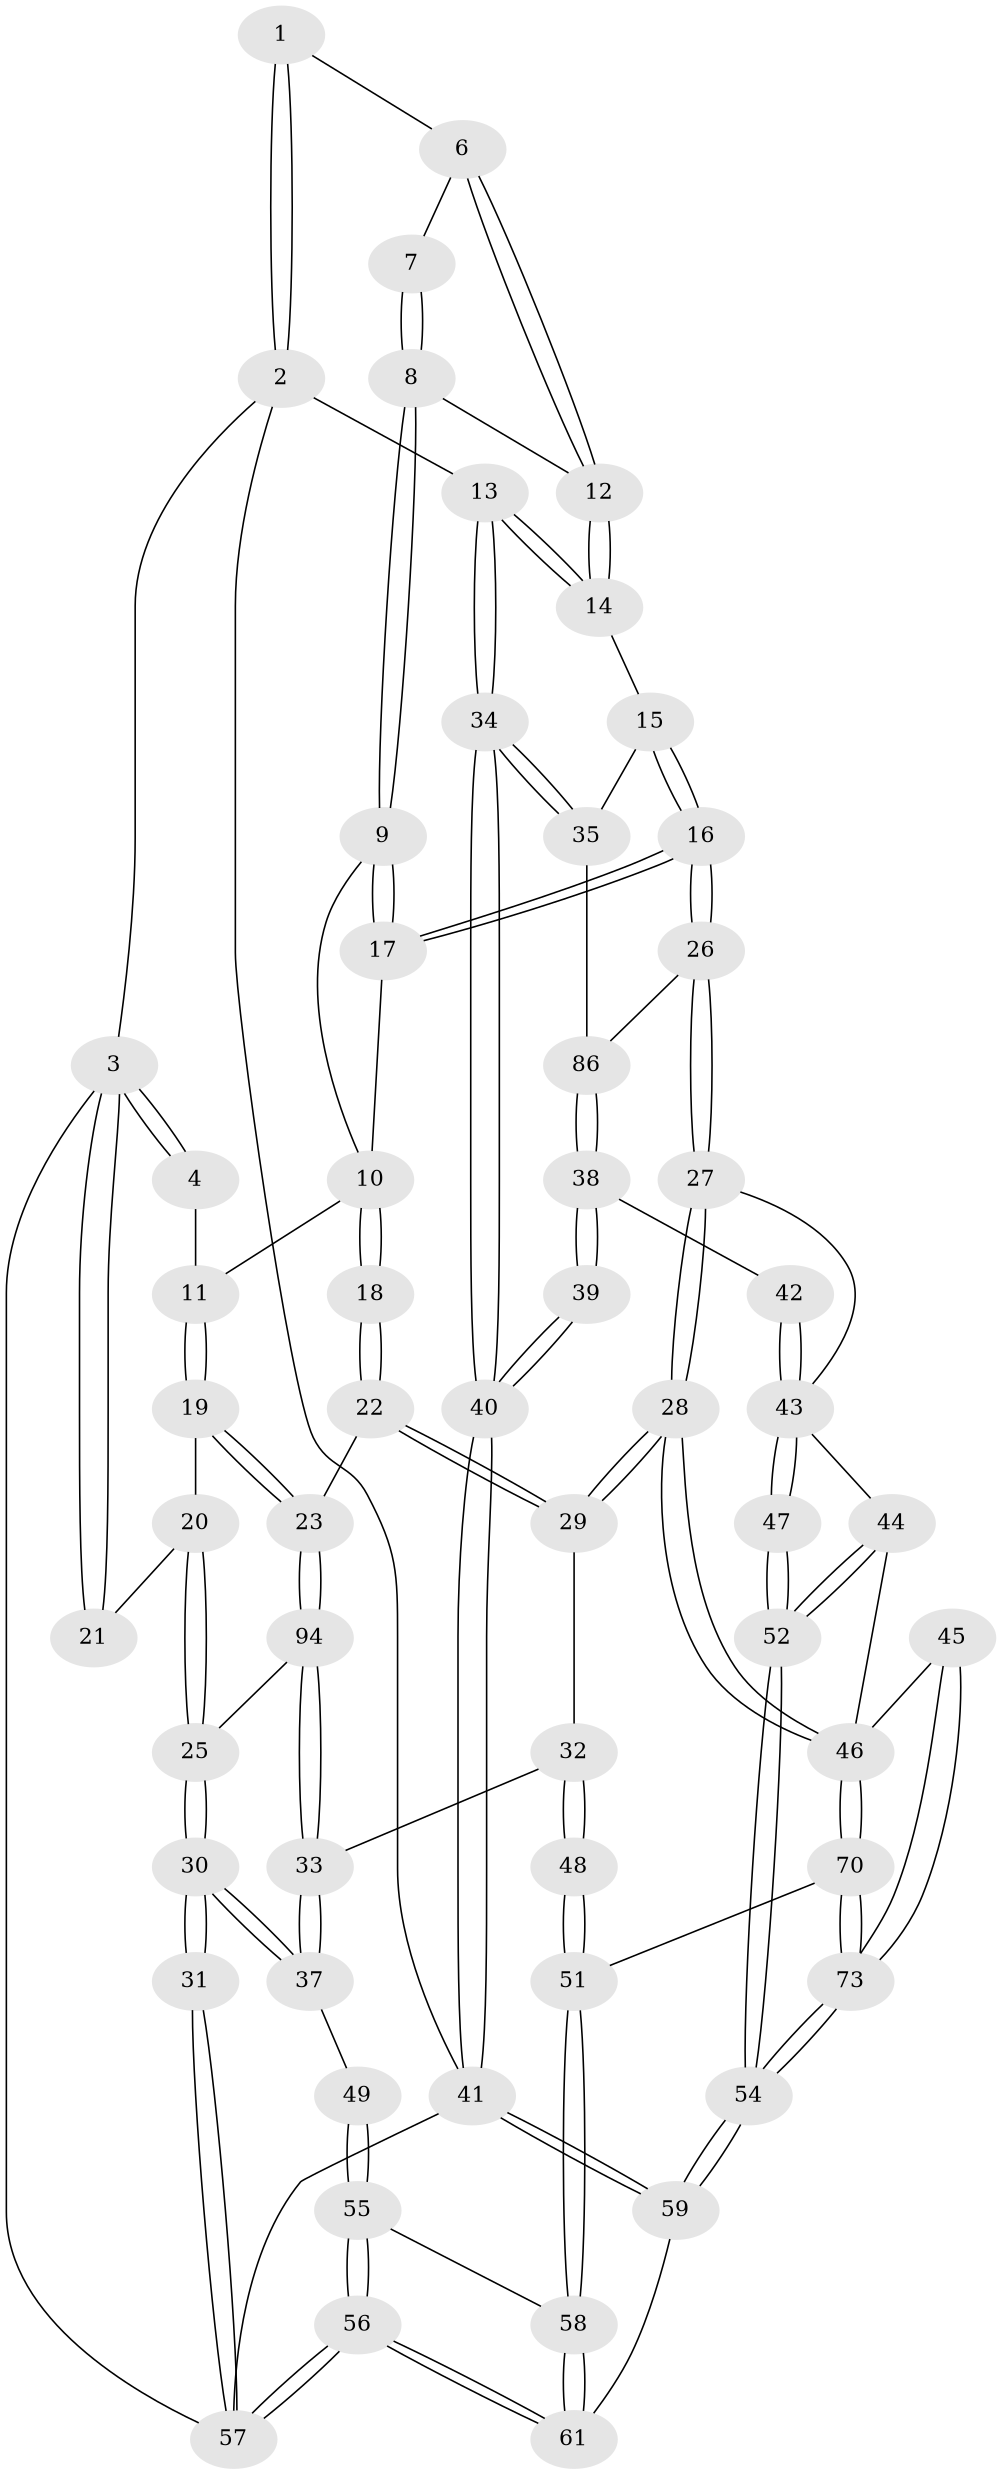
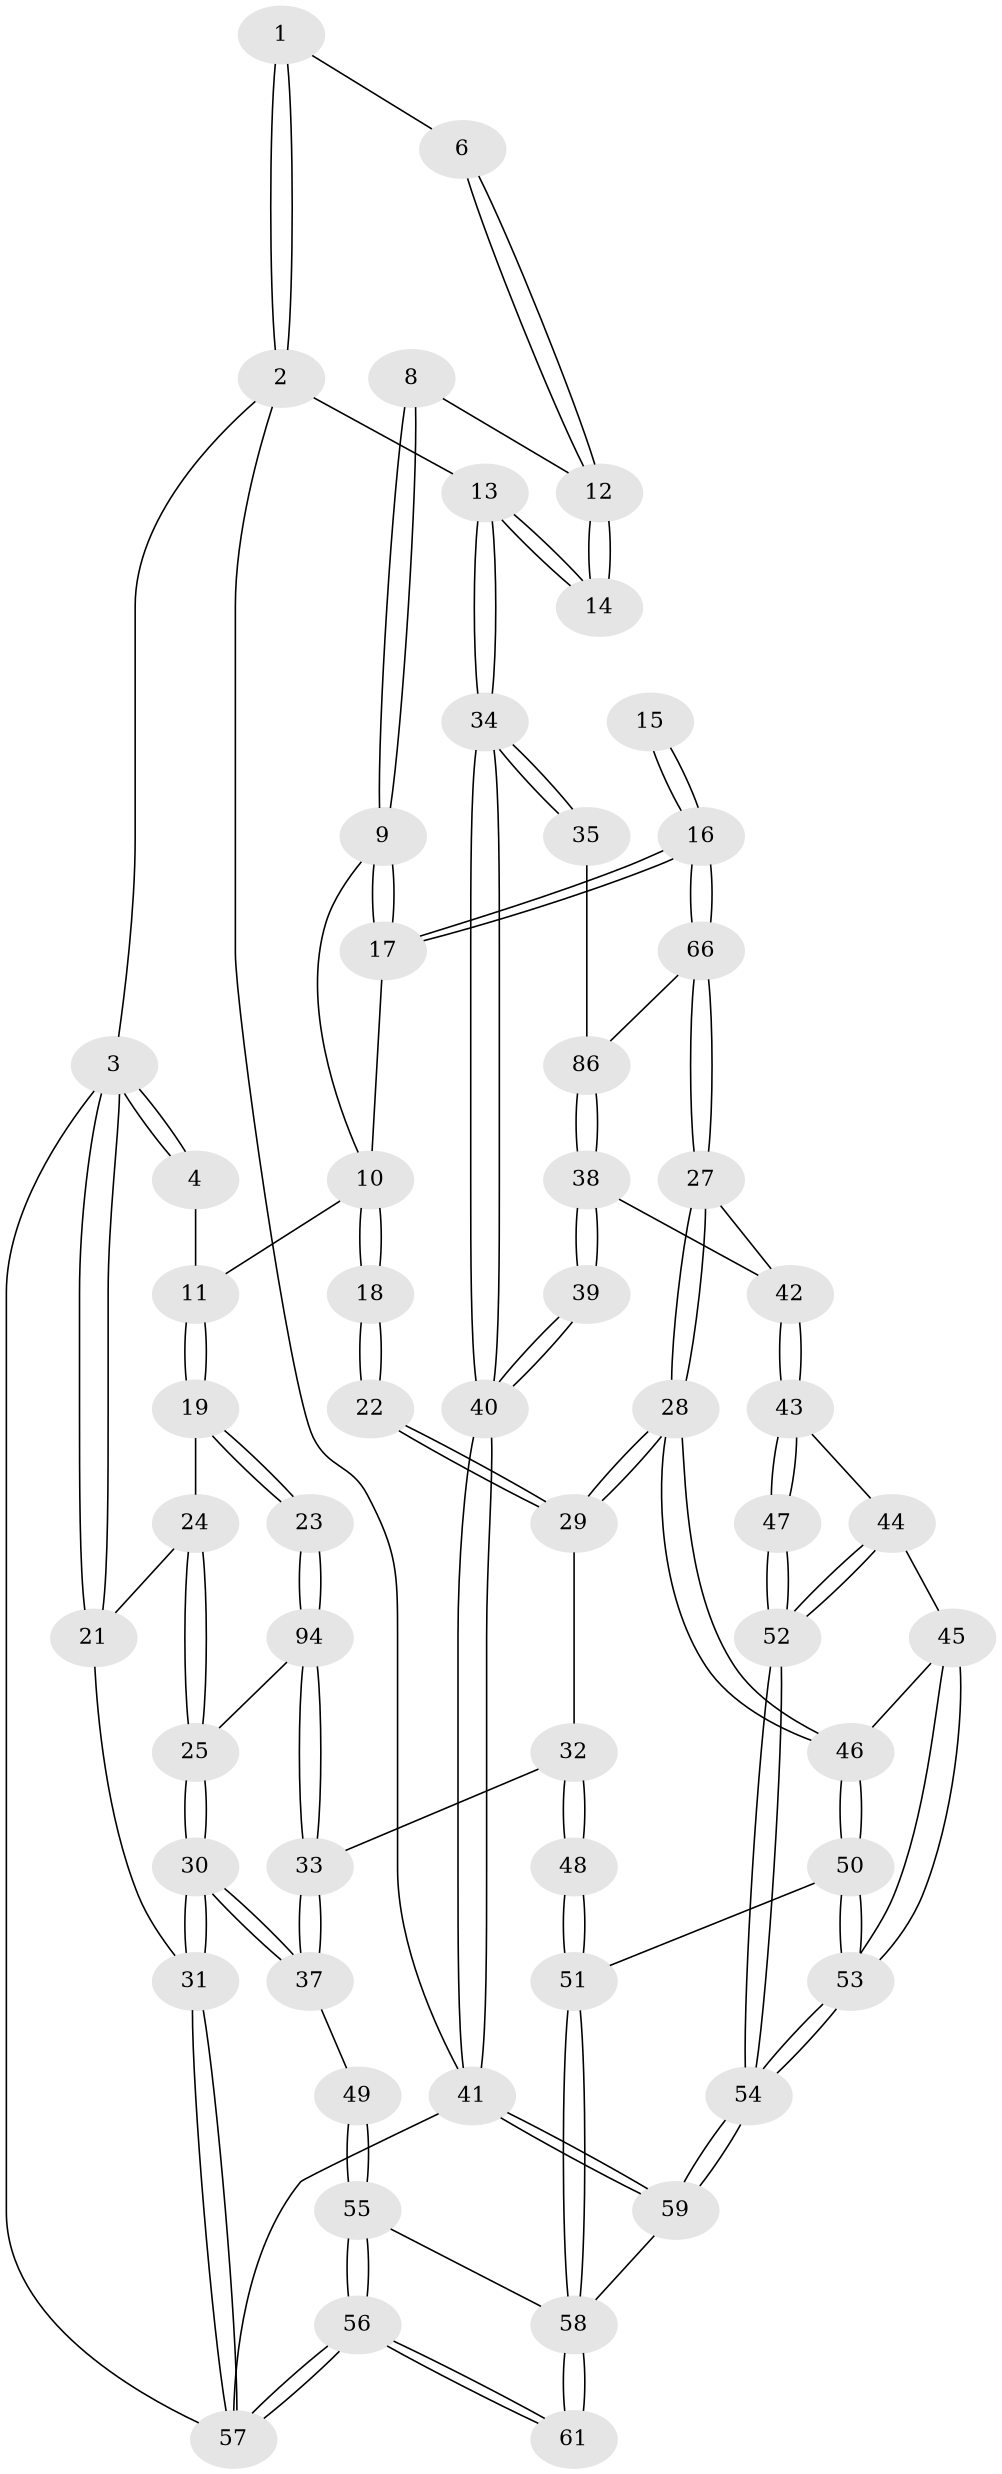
node "7": removed
edge "14" -- "15": removed
edge "15" -- "35": removed
node "26": label "26" -> "66"
edge "27" -- "43": now "27" -- "42"
edge "22" -- "23": removed
node "20": label "20" -> "24"
edge "44" -- "46": now "44" -- "45"
edge "21" -- "31": added
node "70": label "70" -> "50"
node "73": label "73" -> "53"
edge "59" -- "61": now "59" -- "58"
